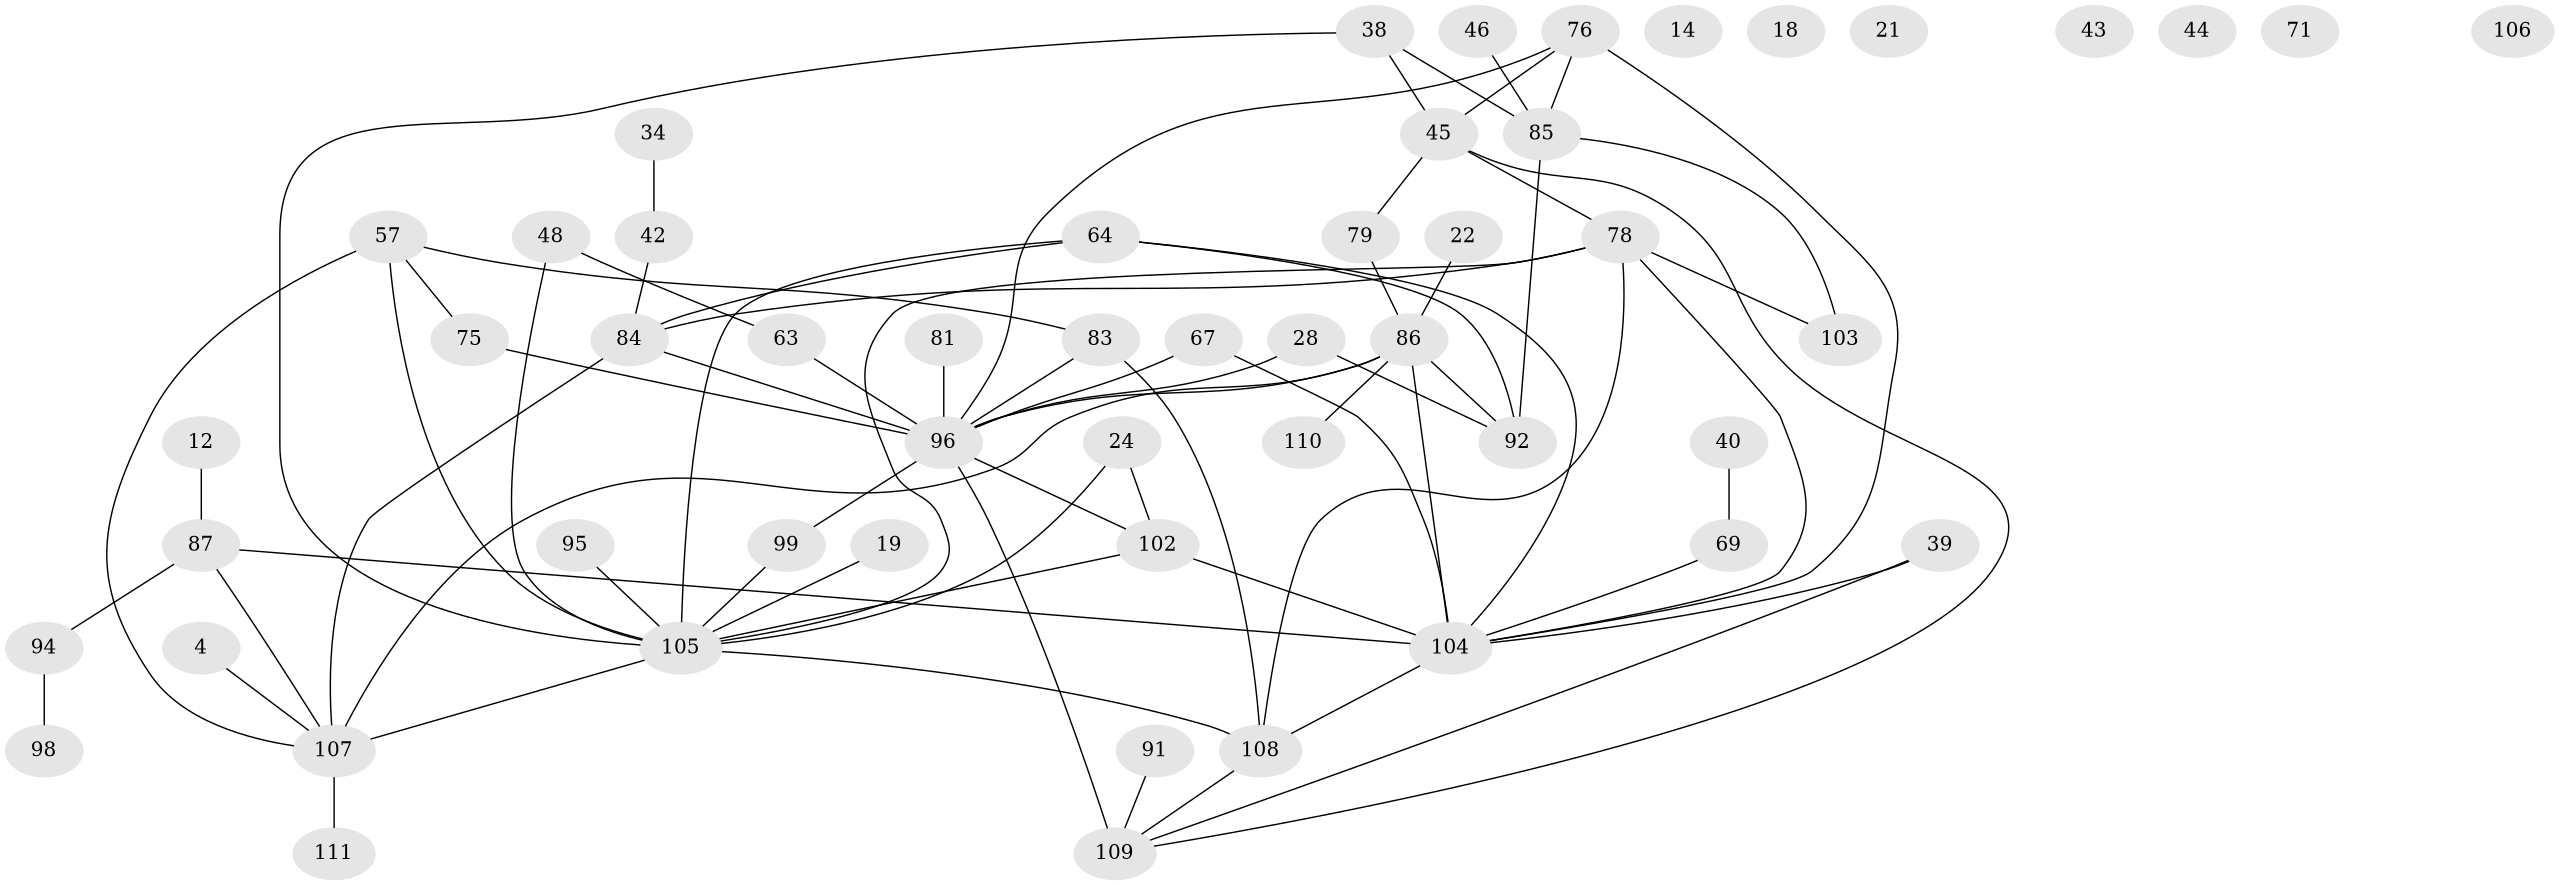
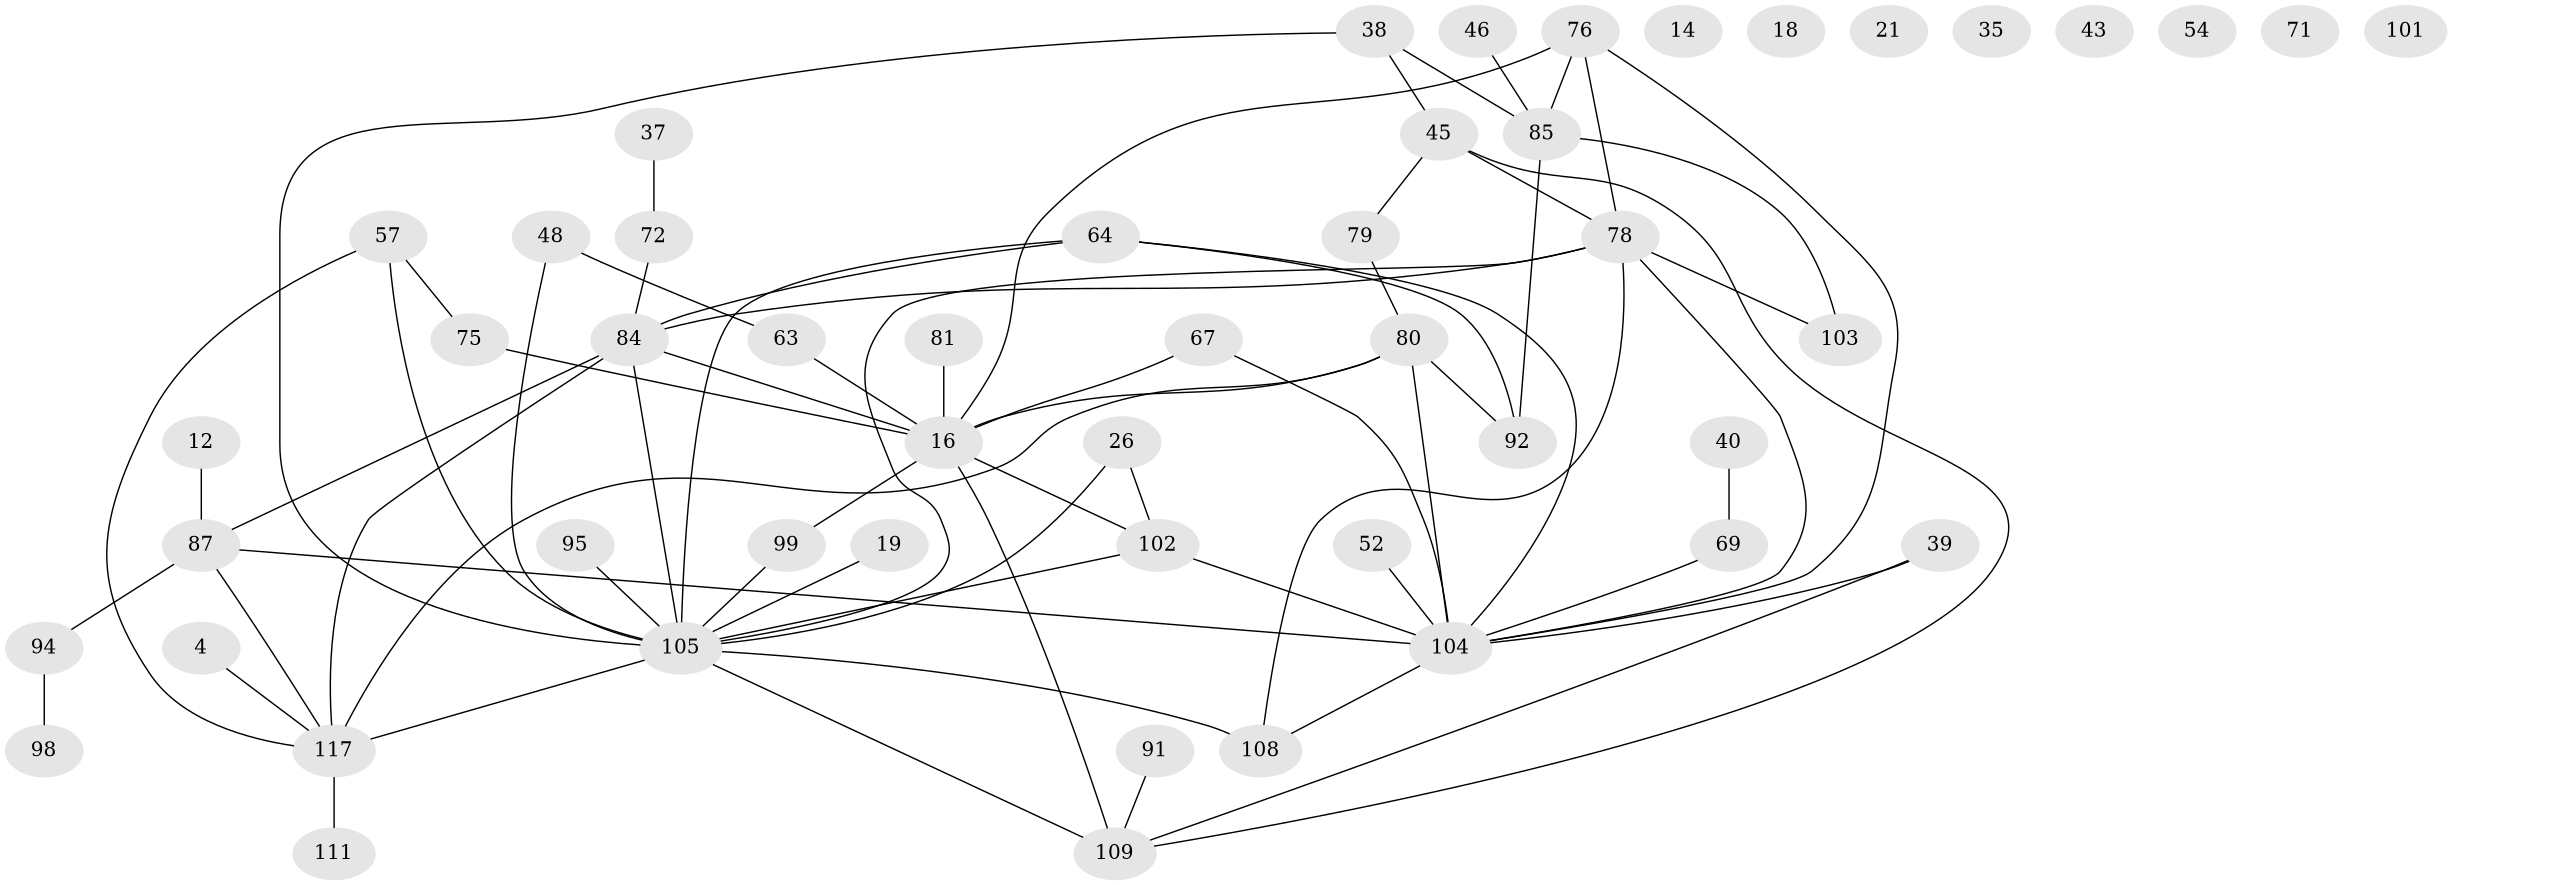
node "35": added
node "44": label "44" -> "54"
node "101": added
node "106": removed
edge "76" -- "45": now "76" -- "78"
node "34": label "34" -> "37"
node "42": label "42" -> "72"
node "22": removed
node "83": removed
node "28": removed
node "86": label "86" -> "80"
edge "84" -- "87": added
node "96": label "96" -> "16"
node "24": label "24" -> "26"
node "110": removed
edge "84" -- "105": added
node "52": added
node "107": label "107" -> "117"
edge "108" -- "109": now "105" -- "109"
